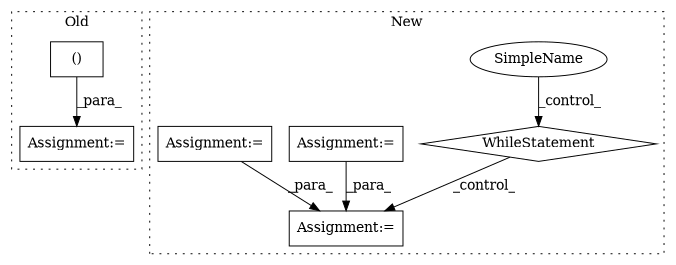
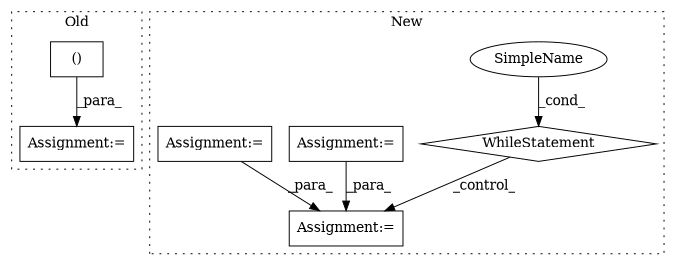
edge "SimpleName" -> "WhileStatement": label "_control_" -> "_cond_"
